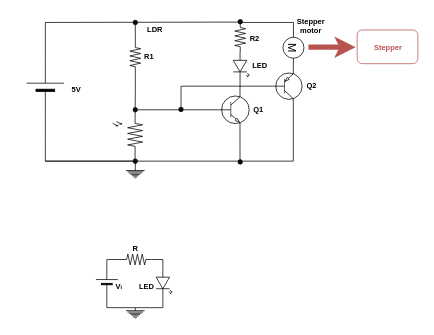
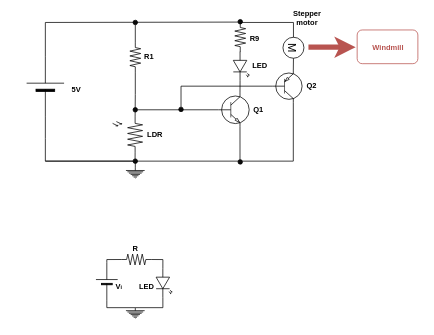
node "Stepper motor": moved (311, 25) -> (307, 18)
node "LDR": moved (155, 29) -> (155, 134)
node "R2": label "R2" -> "R9"
node "Stepper": label "Stepper" -> "Windmill"
